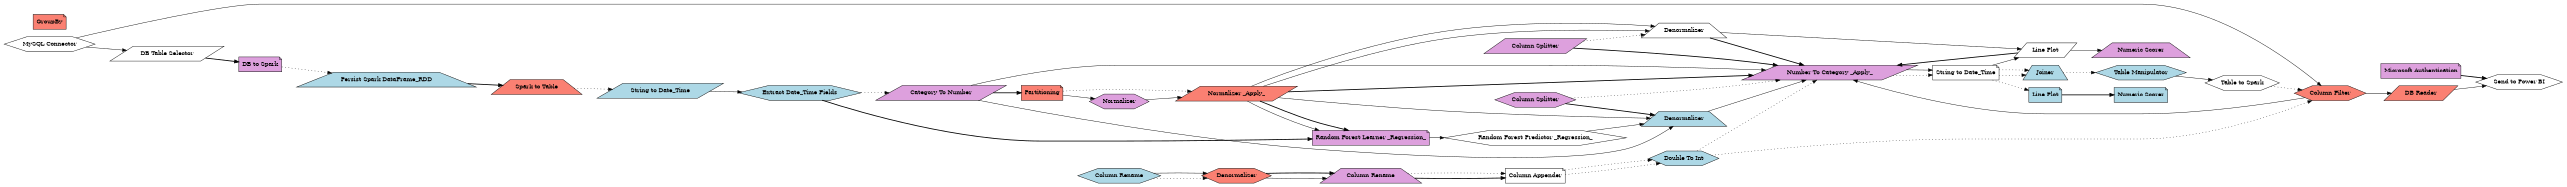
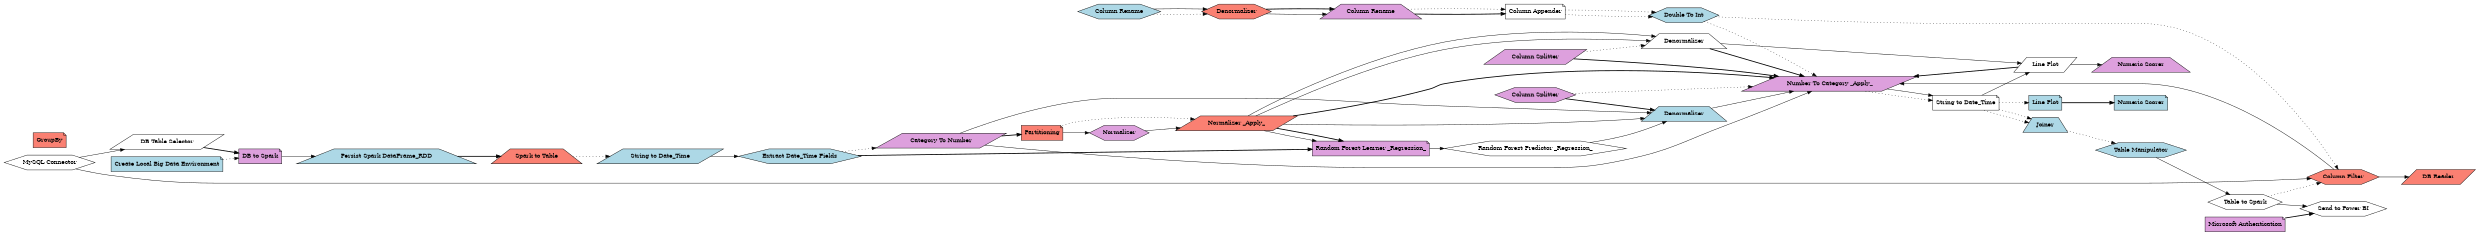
edge "DB to Spark" -> "Persist Spark DataFrame_RDD": style dotted -> solid
edge "DB Reader" -> "Send to Power BI": now "Table to Spark" -> "Send to Power BI"
node "Create Local Big Data Environment": added
